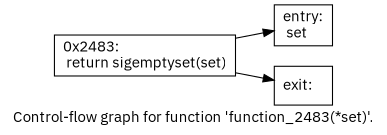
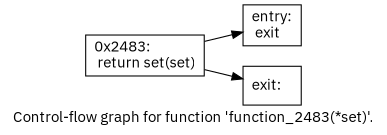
node "entry:": text "set" -> "exit"
node "0x2483:": text "return sigemptyset(set)" -> "return set(set)"
